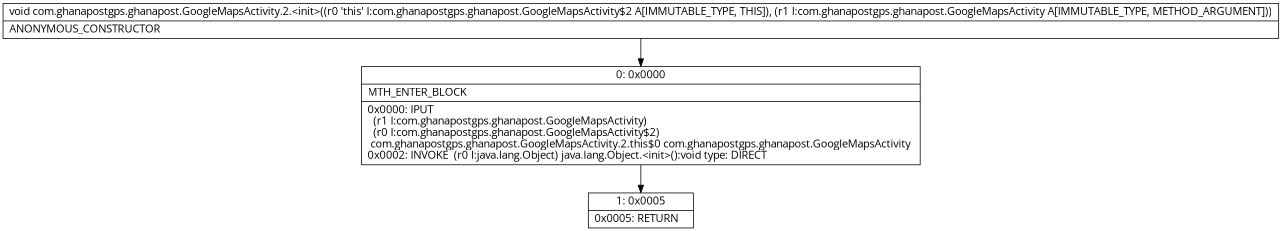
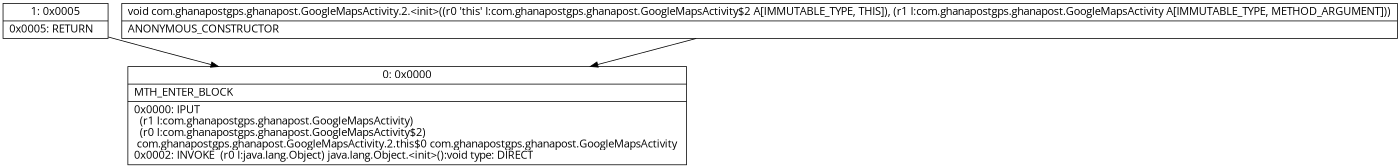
edge "0: 0x0000" -> "1: 0x0005": reversed
